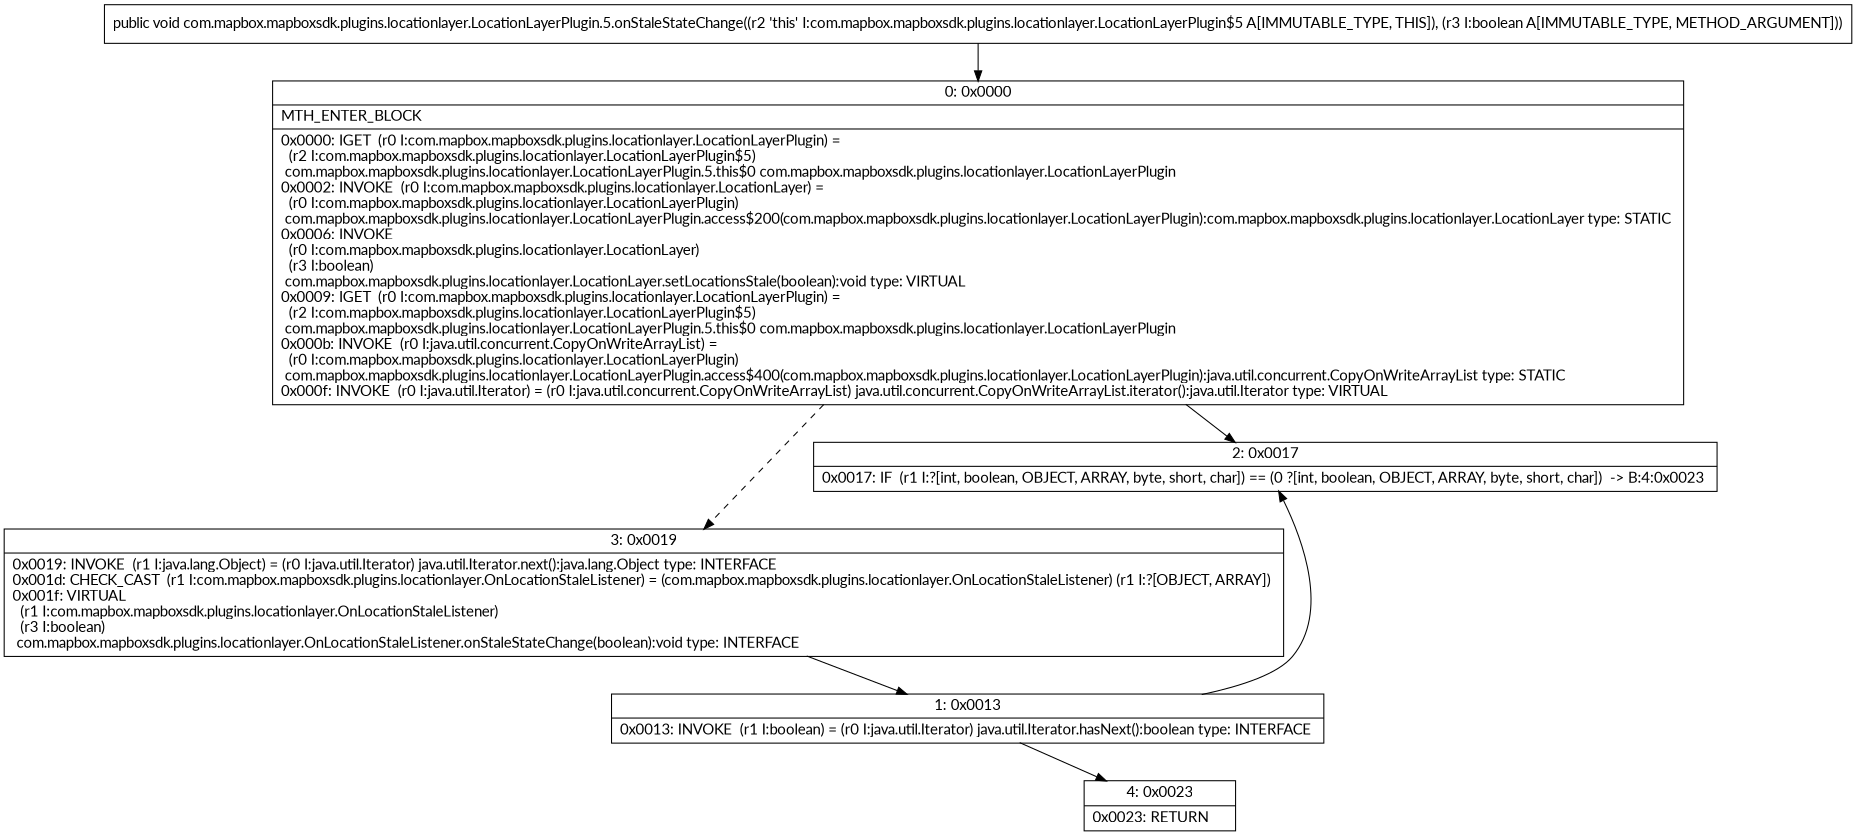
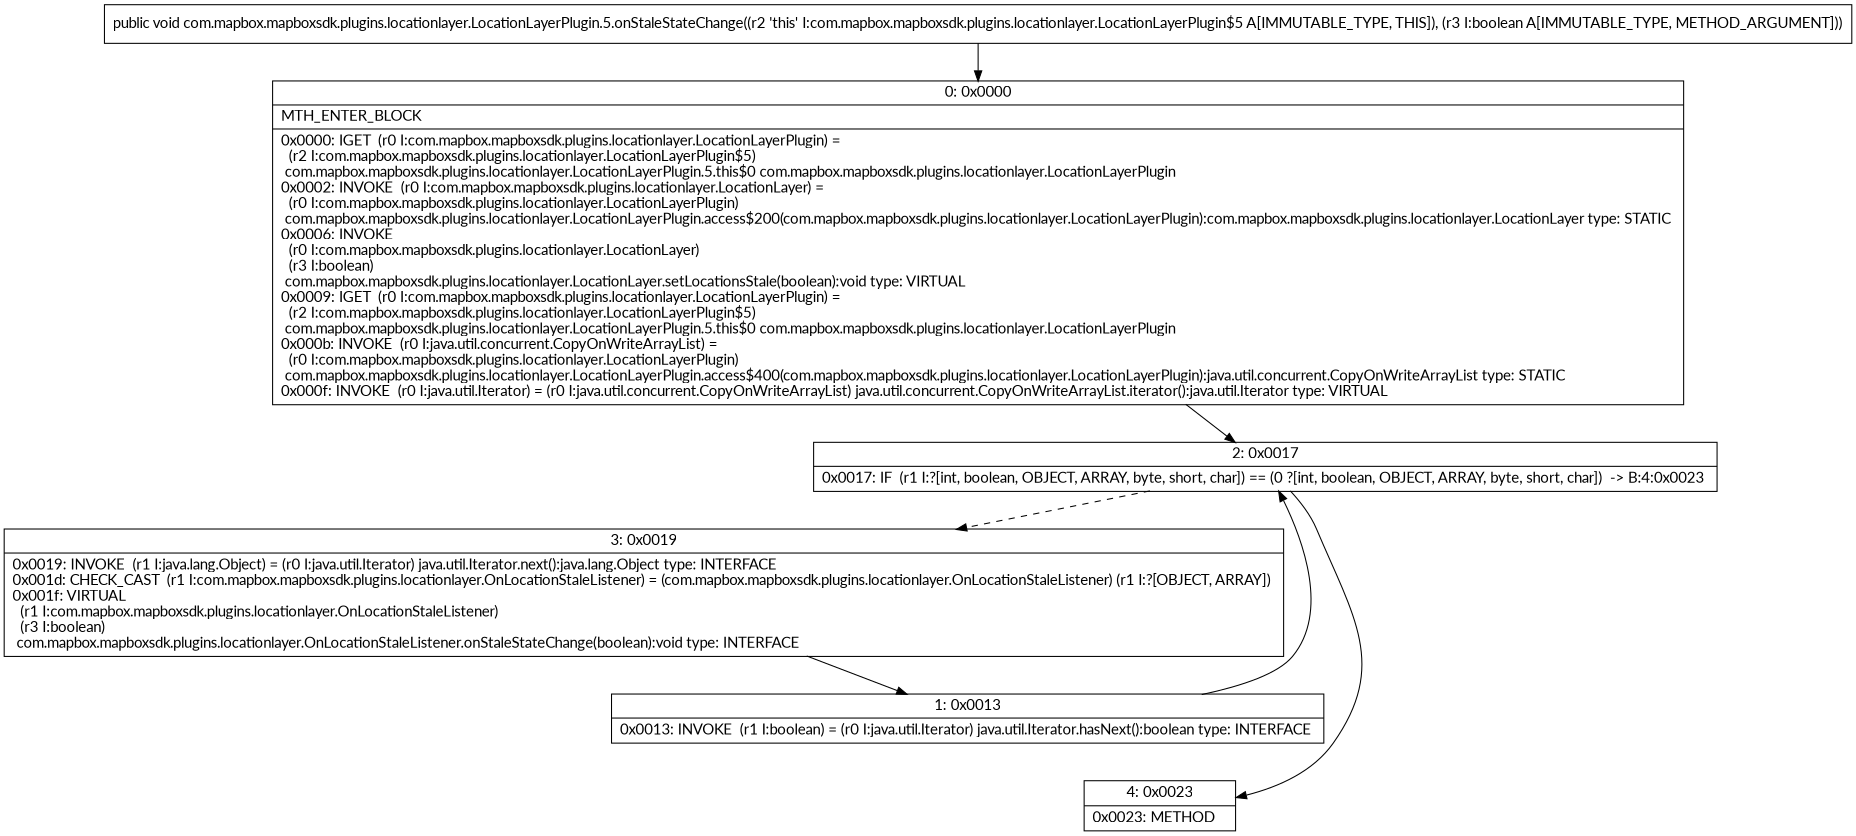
edge "0: 0x0000" -> "3: 0x0019": now "2: 0x0017" -> "3: 0x0019"
edge "1: 0x0013" -> "4: 0x0023": now "2: 0x0017" -> "4: 0x0023"
node "4: 0x0023": text "0x0023: RETURN" -> "0x0023: METHOD"
